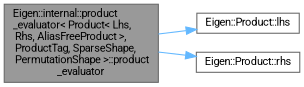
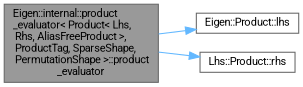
node "Eigen::Product::rhs": label "Eigen::Product::rhs" -> "Lhs::Product::rhs"
